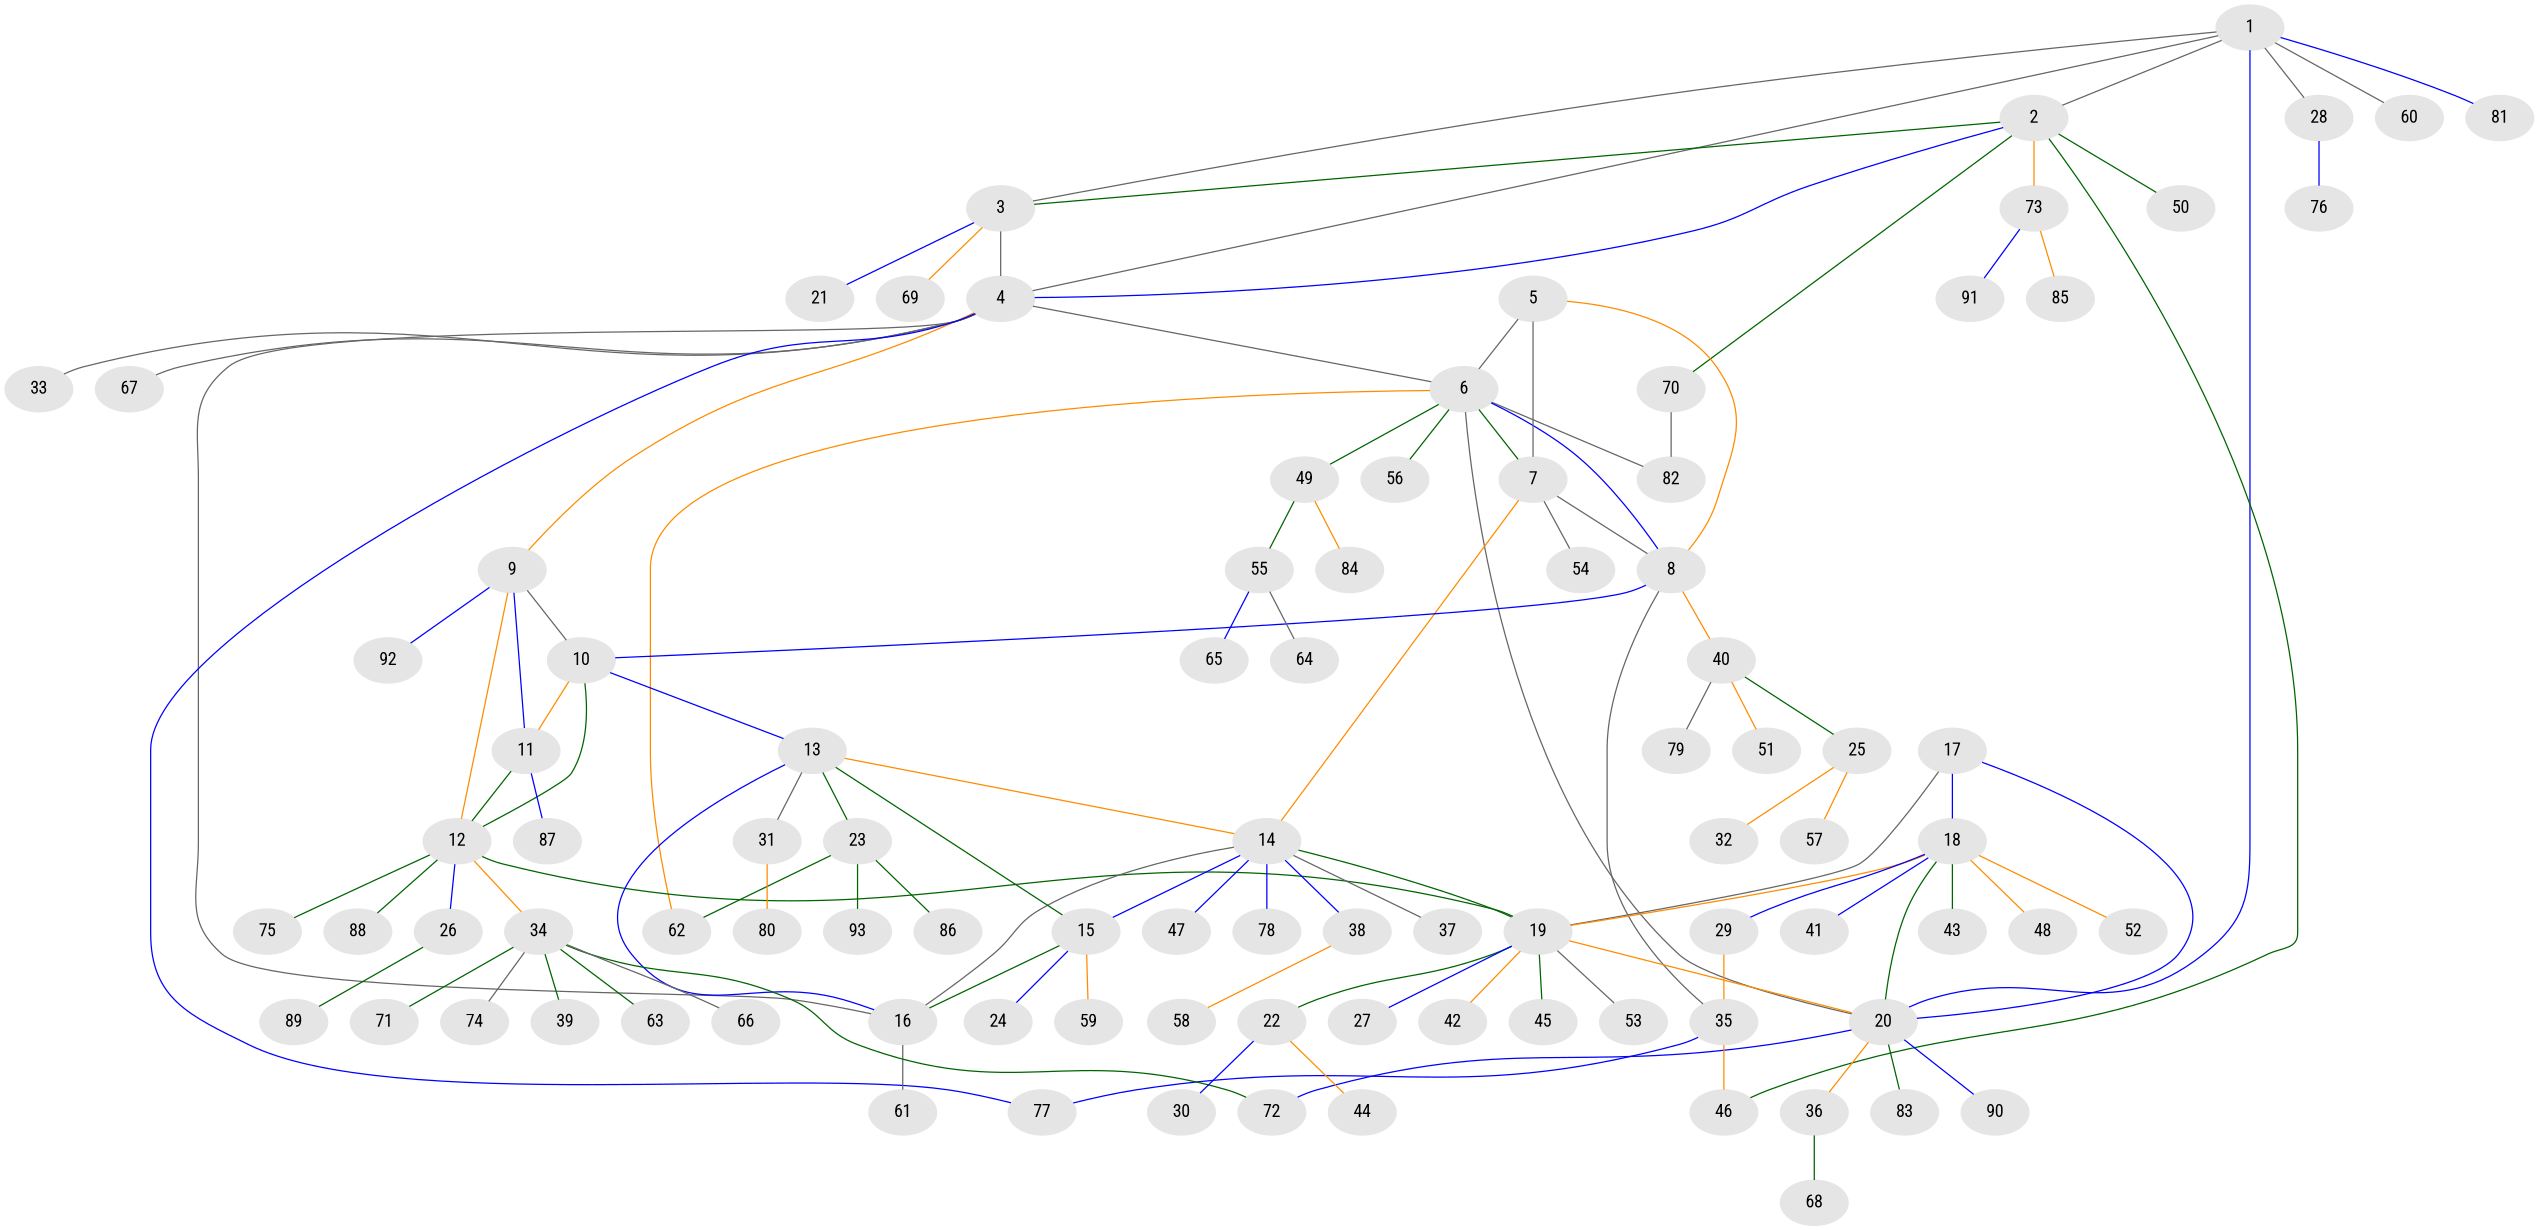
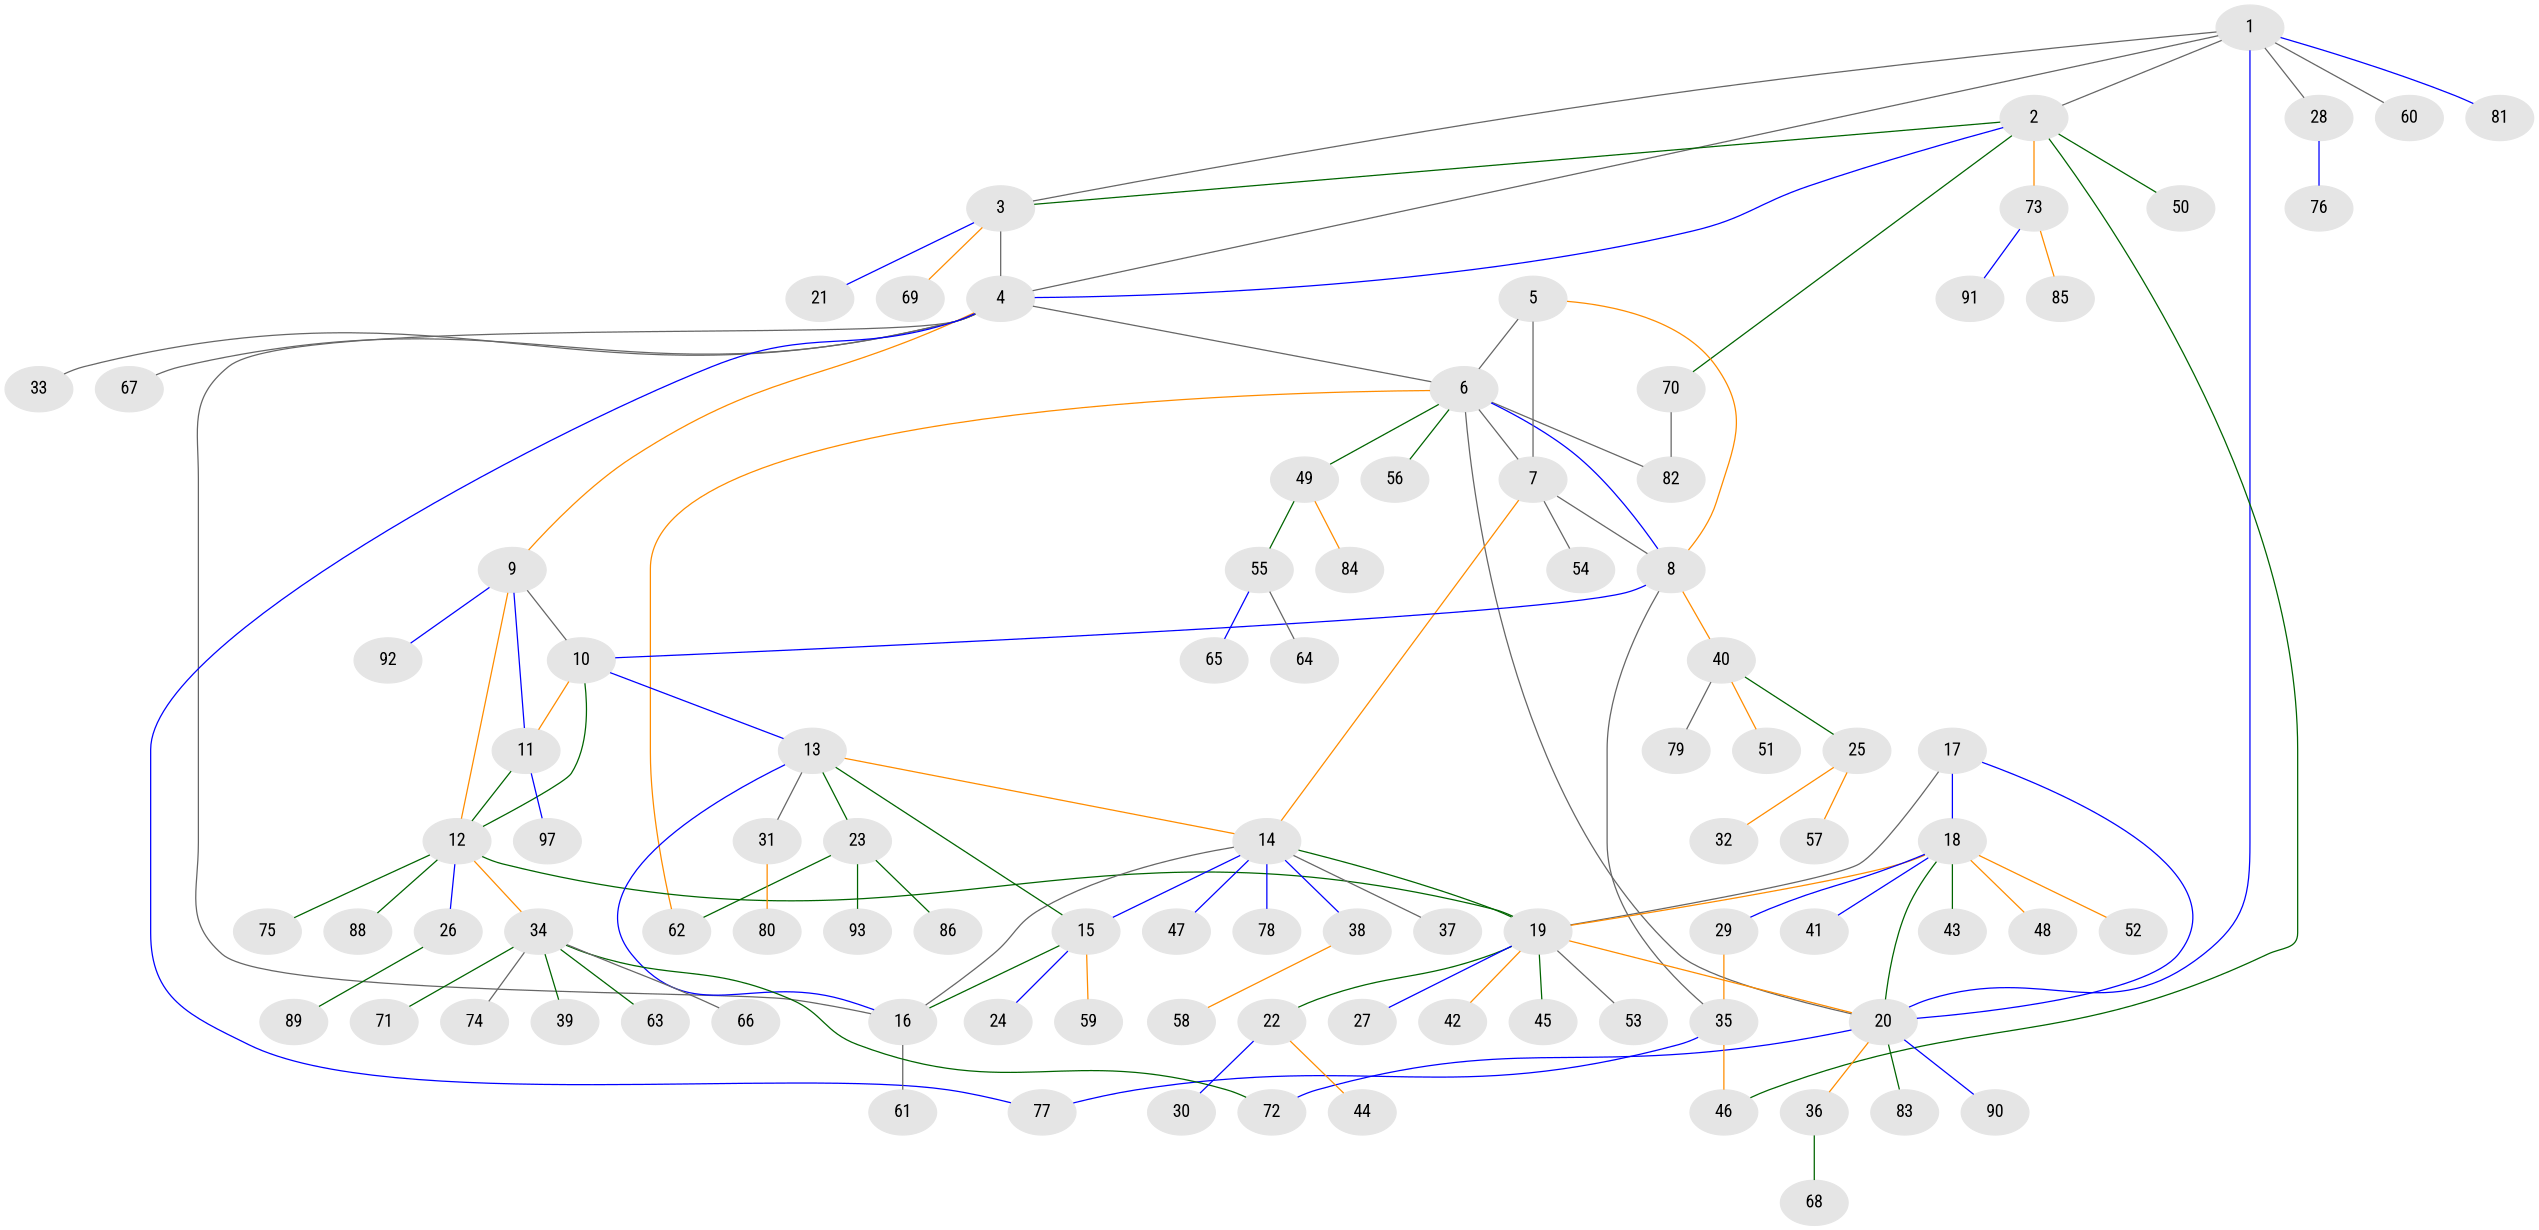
edge "6" -- "7": color darkgreen -> gray40
node "87": label "87" -> "97"
